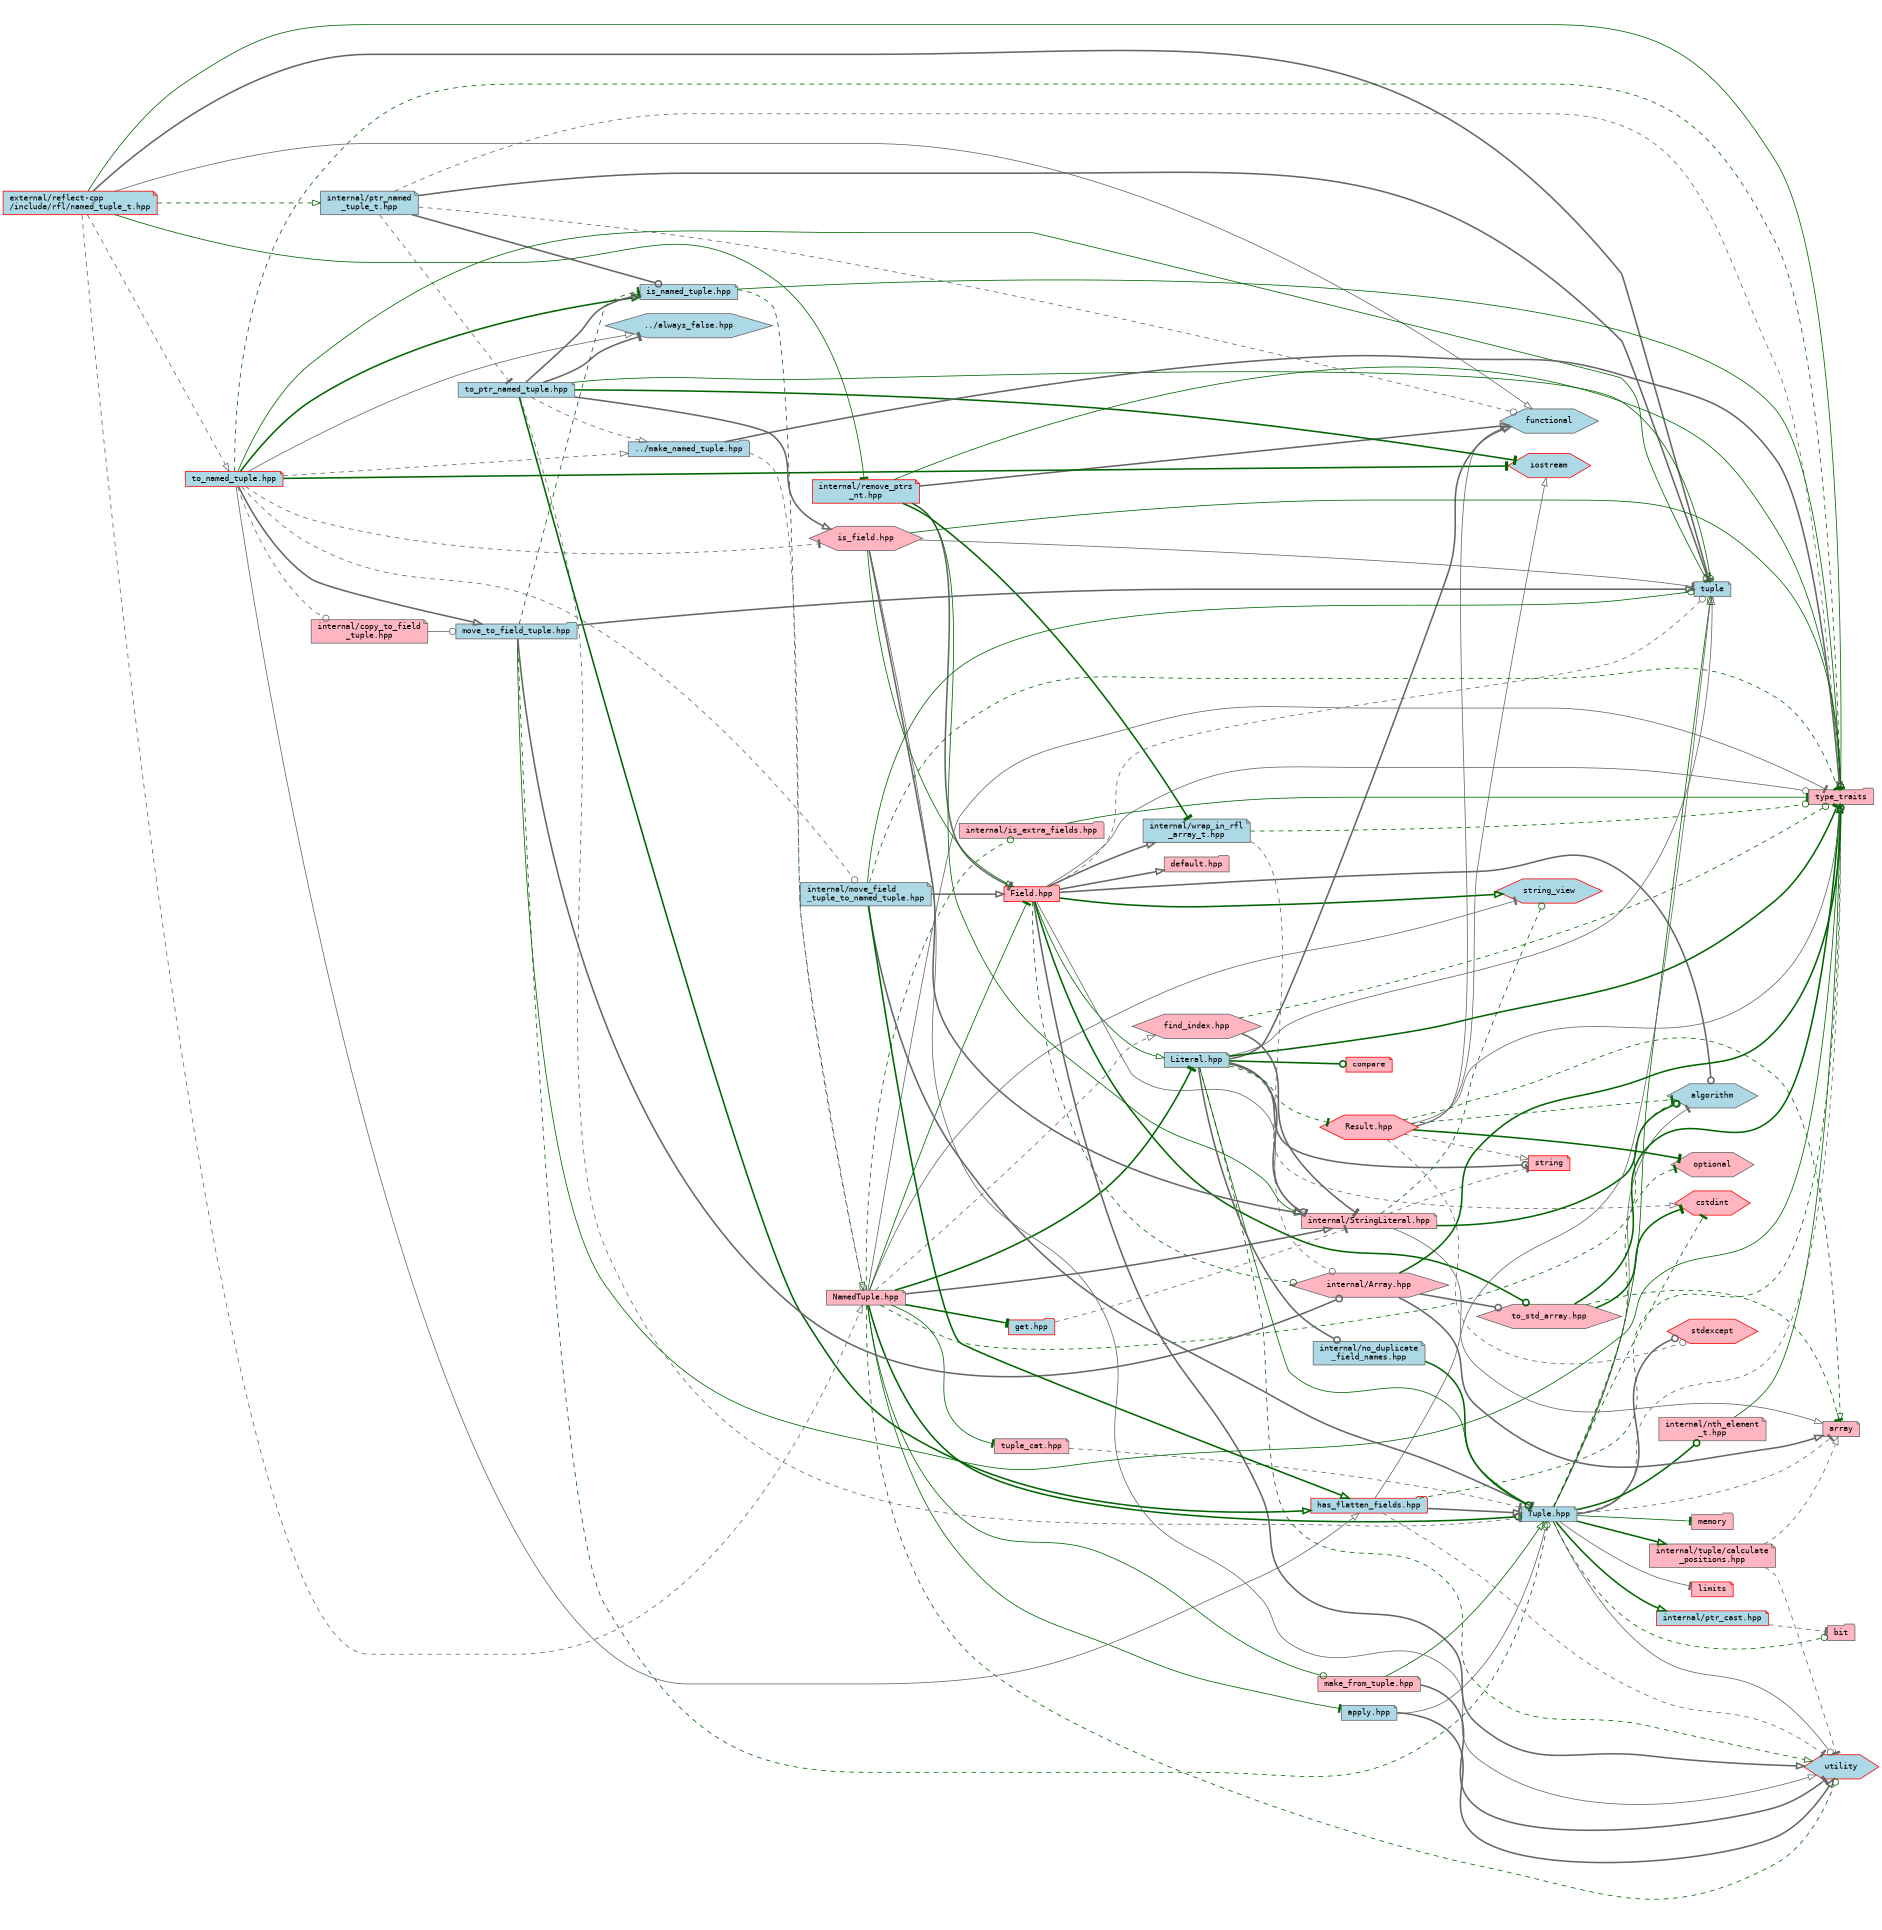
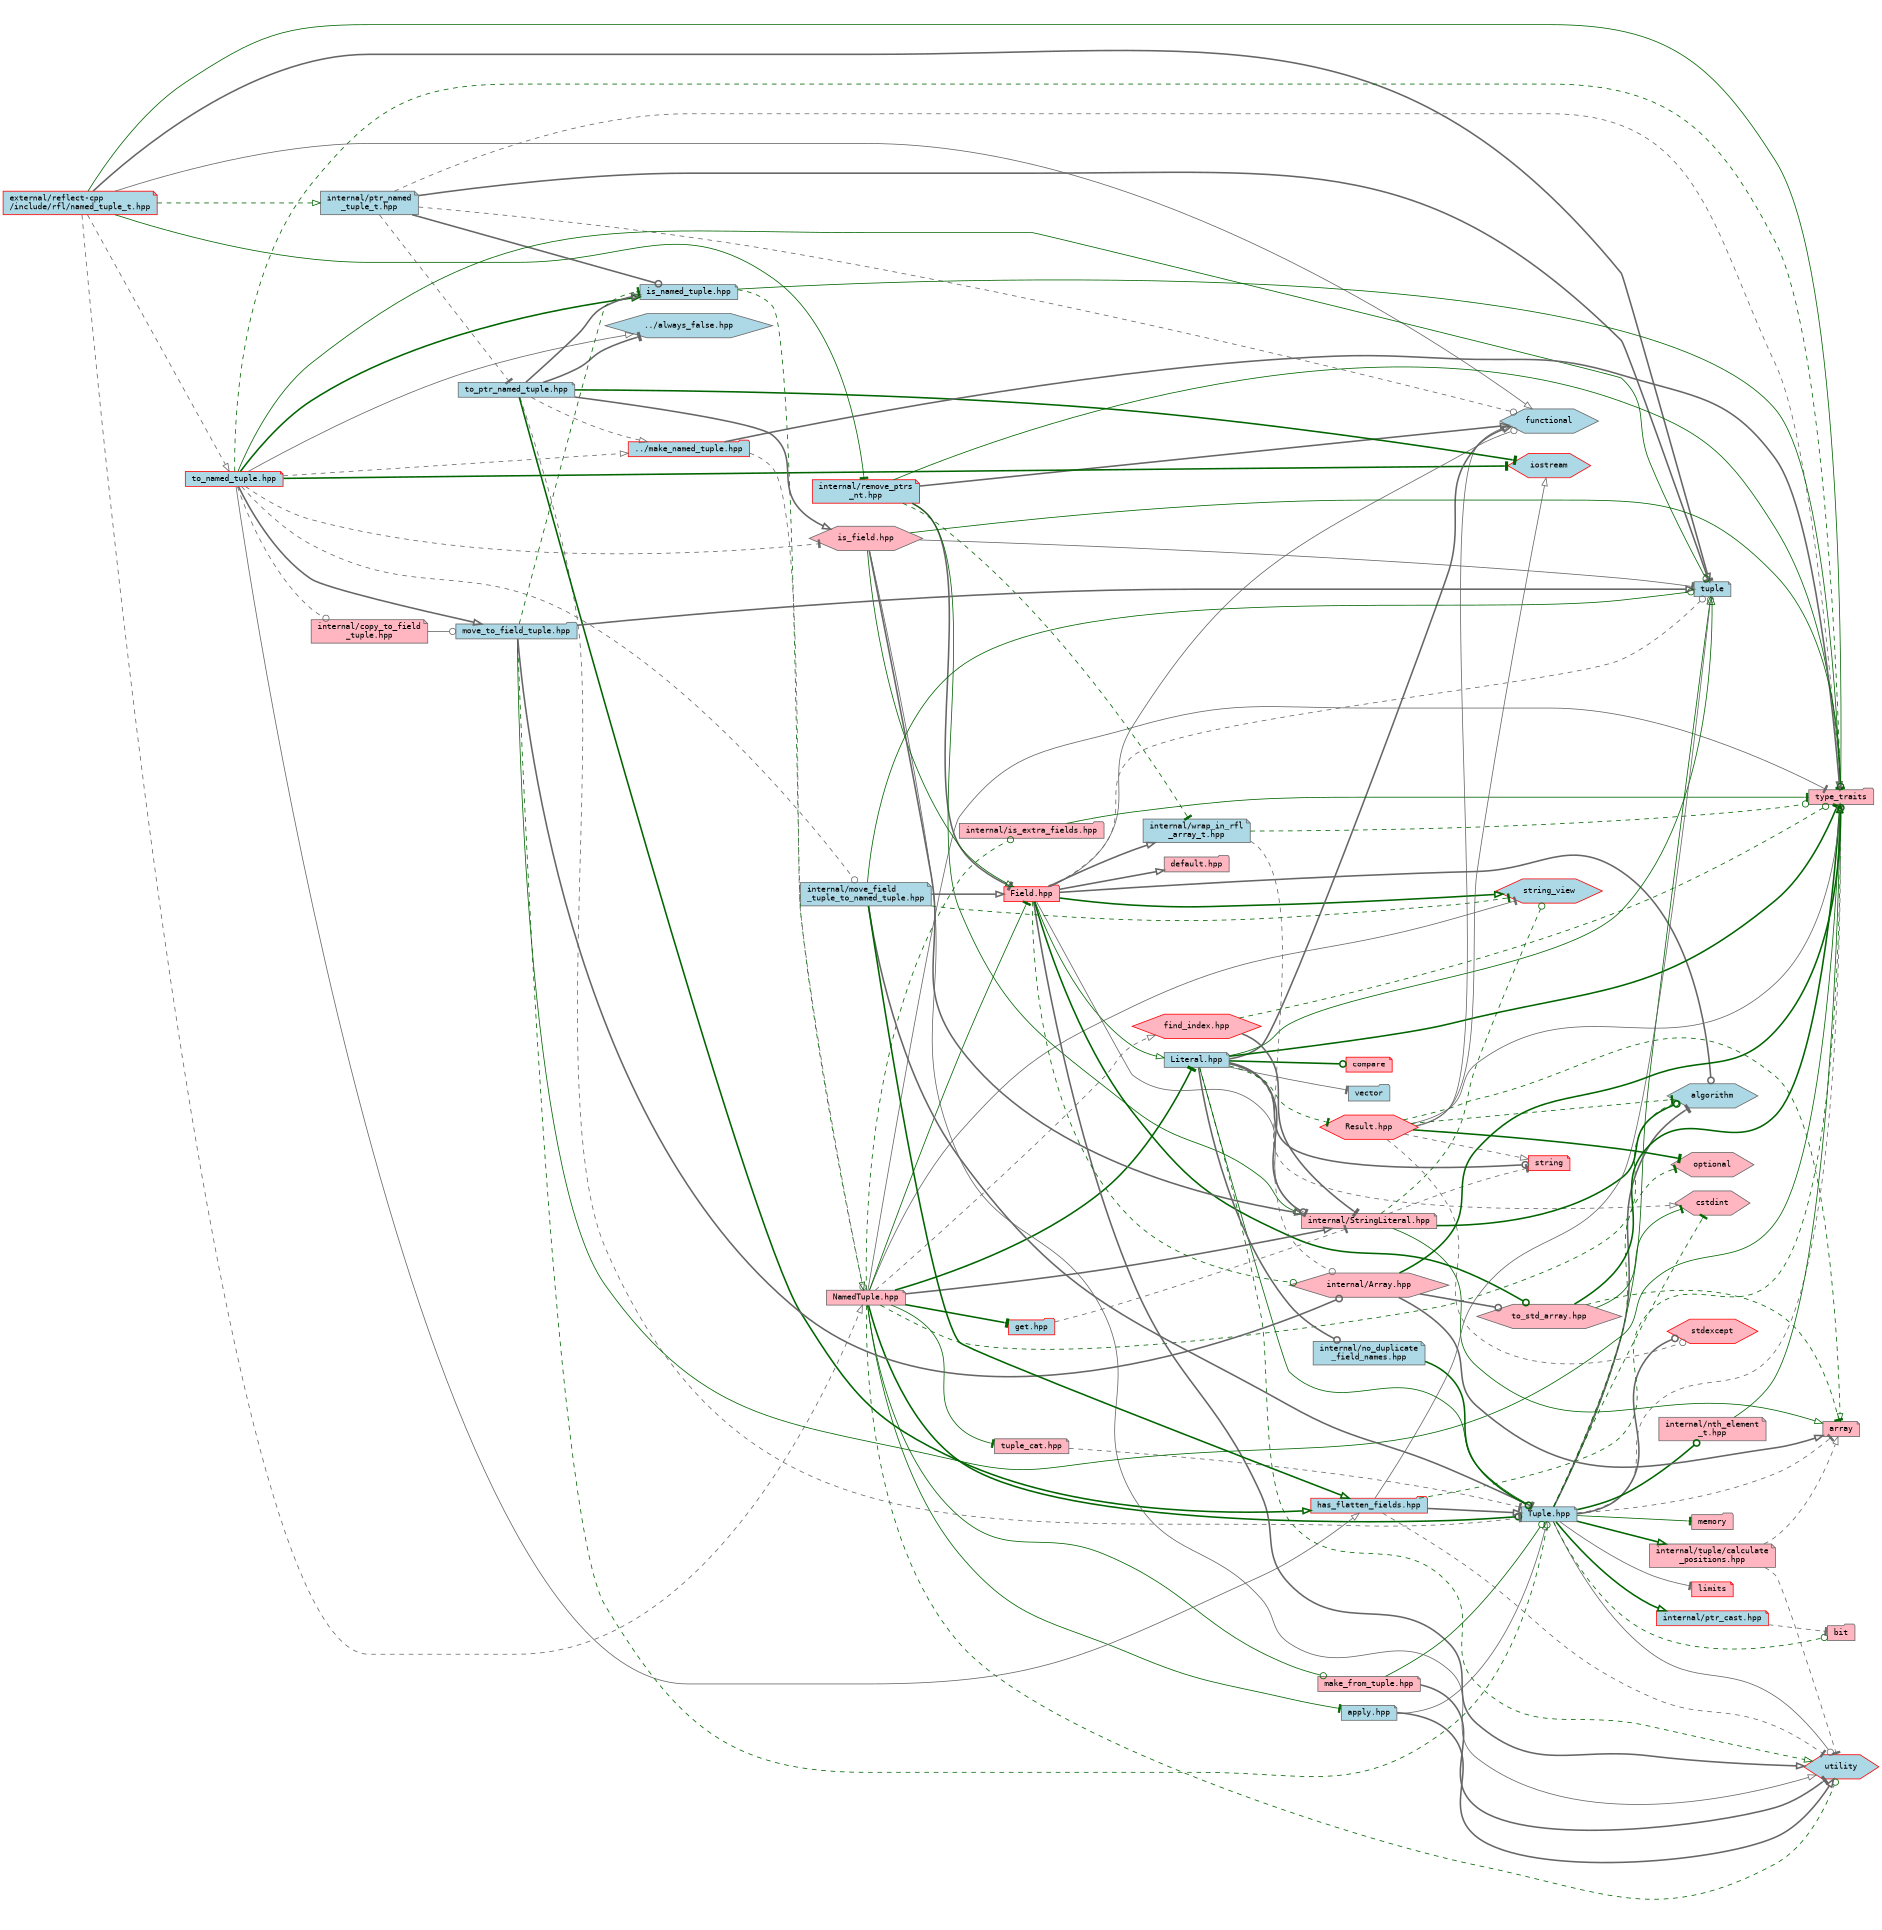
edge "to_ptr_named_tuple.hpp" -> "tuple": removed
node "../make_named_tuple.hpp": color gray40 -> red
edge "internal/remove_ptrs _nt.hpp" -> "internal/wrap_in_rfl _array_t.hpp": style bold -> dashed
edge "internal/move_field _tuple_to_named_tuple.hpp" -> "type_traits": now "internal/move_field _tuple_to_named_tuple.hpp" -> "string_view"
edge "Field.hpp" -> "type_traits": now "Field.hpp" -> "functional"
edge "Literal.hpp" -> "tuple": color gray40 -> darkgreen
node "find_index.hpp": color gray40 -> red
node "vector": added
node "cstdint": color red -> gray40
edge "to_std_array.hpp" -> "cstdint": style bold -> solid
edge "Tuple.hpp" -> "algorithm": style solid -> bold
edge "internal/StringLiteral.hpp" -> "array": color gray40 -> darkgreen
edge "make_from_tuple.hpp" -> "Tuple.hpp": arrowhead onormal -> odot
